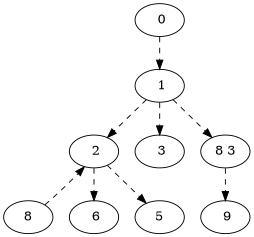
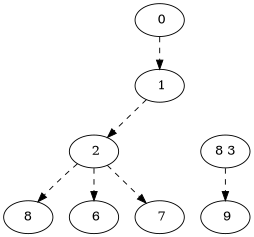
edge "1" -> "8 3": removed
node "3": removed
edge "8" -> "2": reversed
node "5": label "5" -> "7"
